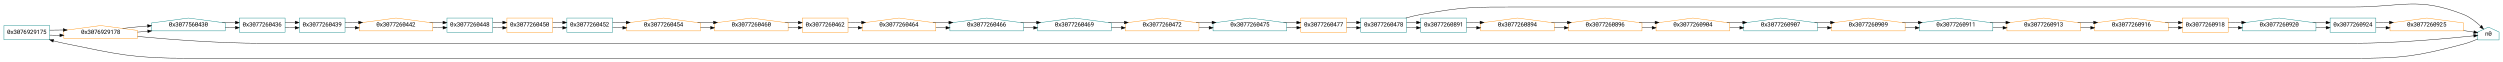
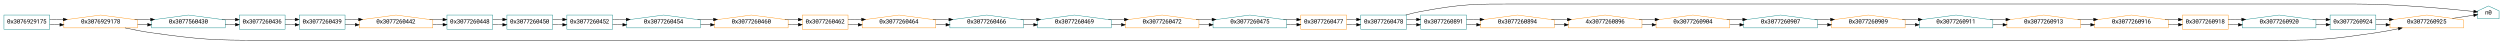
node "0x3077260450": color darkorange -> teal
node "0x3077260454": color darkorange -> teal
node "0x3077260896": label "0x3077260896" -> "4x3077260896"
edge "0x3076929178" -> "n0": now "0x3076929178" -> "0x3077260925"
edge "n0" -> "0x3076929175": removed
